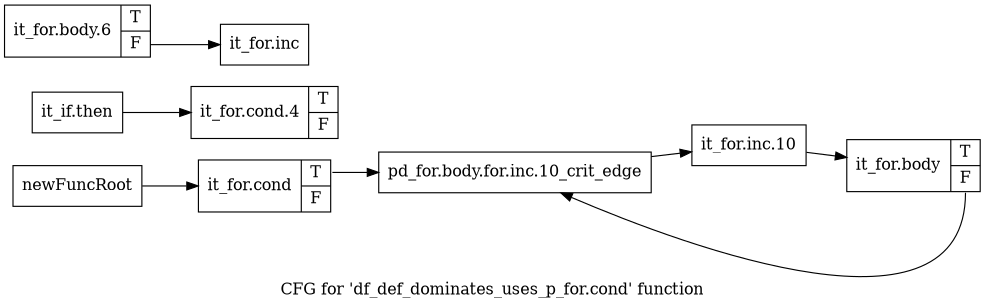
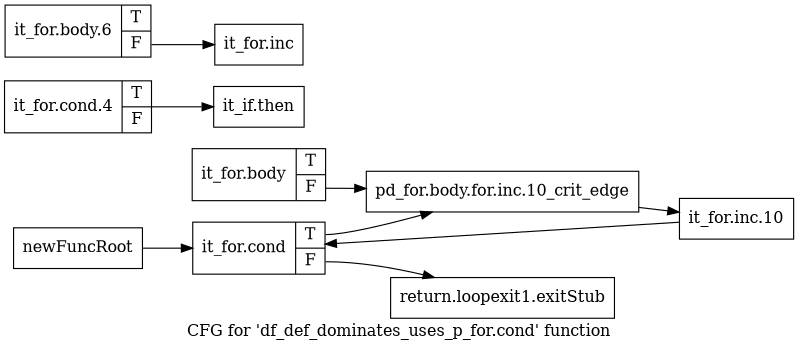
edge "it_if.then" -> "it_for.cond.4": reversed
edge "it_for.inc.10" -> "it_for.body": now "it_for.inc.10" -> "it_for.cond"
node "return.loopexit1.exitStub": added
